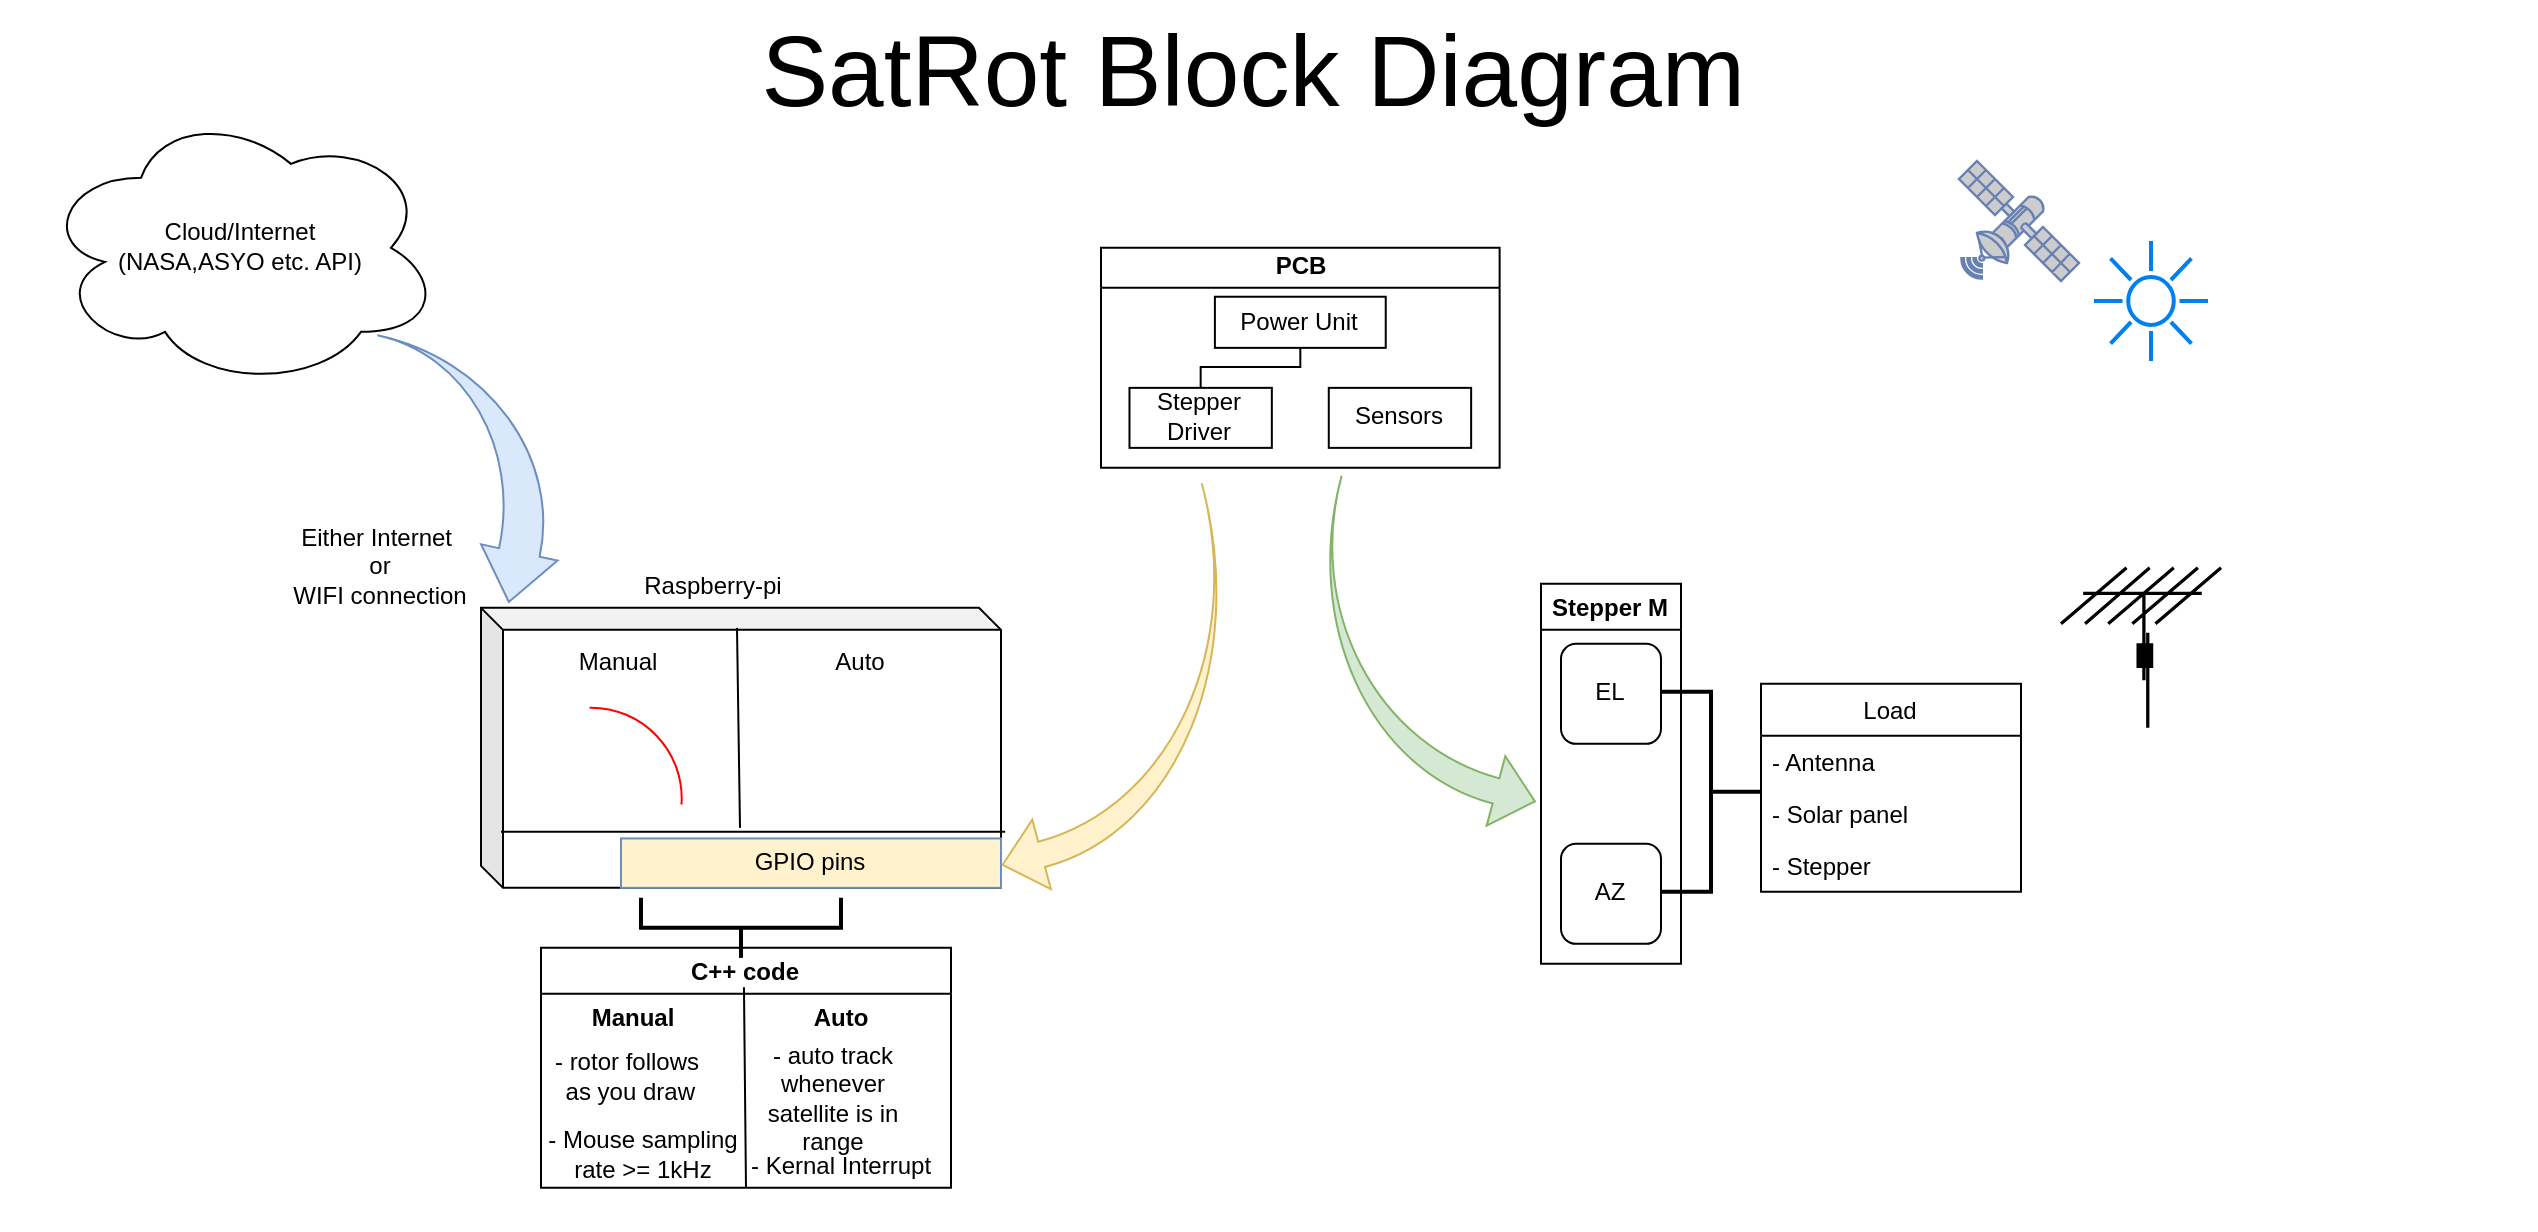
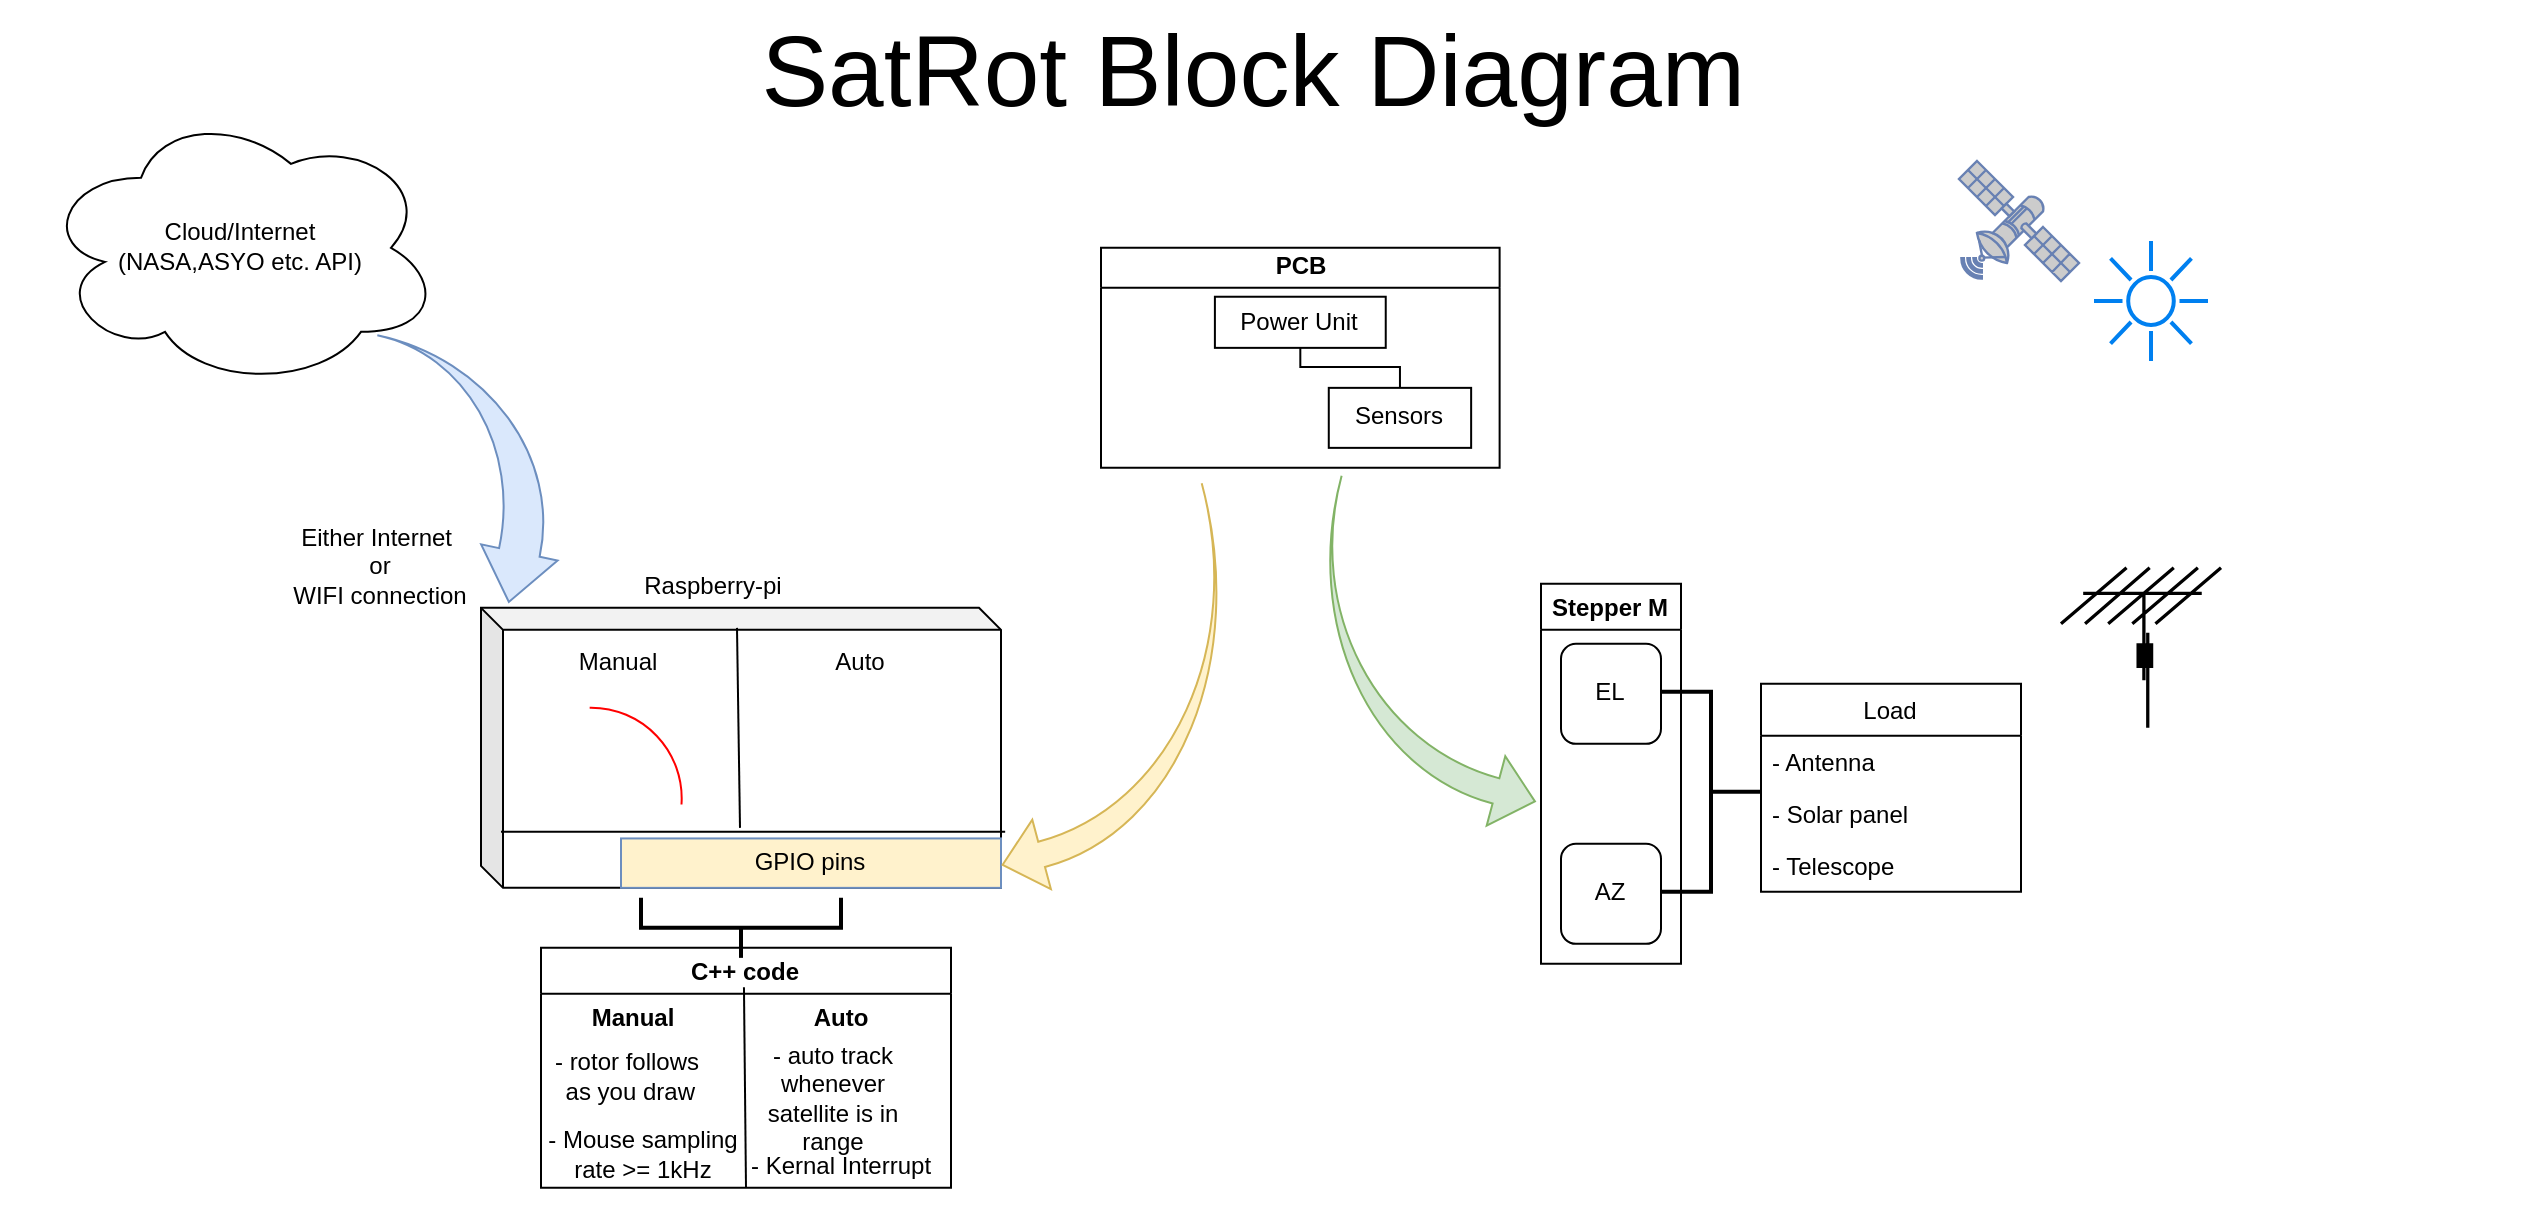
edge "Power Unit" -- "Stepper Driver": removed
edge "Power Unit" -- "Sensors": added
node "Stepper Driver": removed
node "- Stepper": label "- Stepper" -> "- Telescope"
